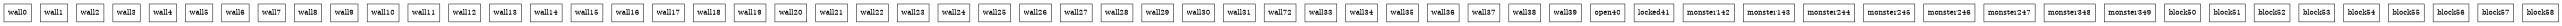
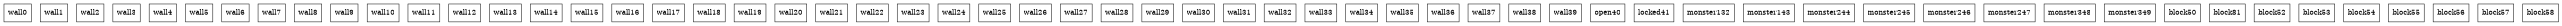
node "wall72": label "wall72" -> "wall32"
node "monster142": label "monster142" -> "monster132"
node "block51": label "block51" -> "block81"
